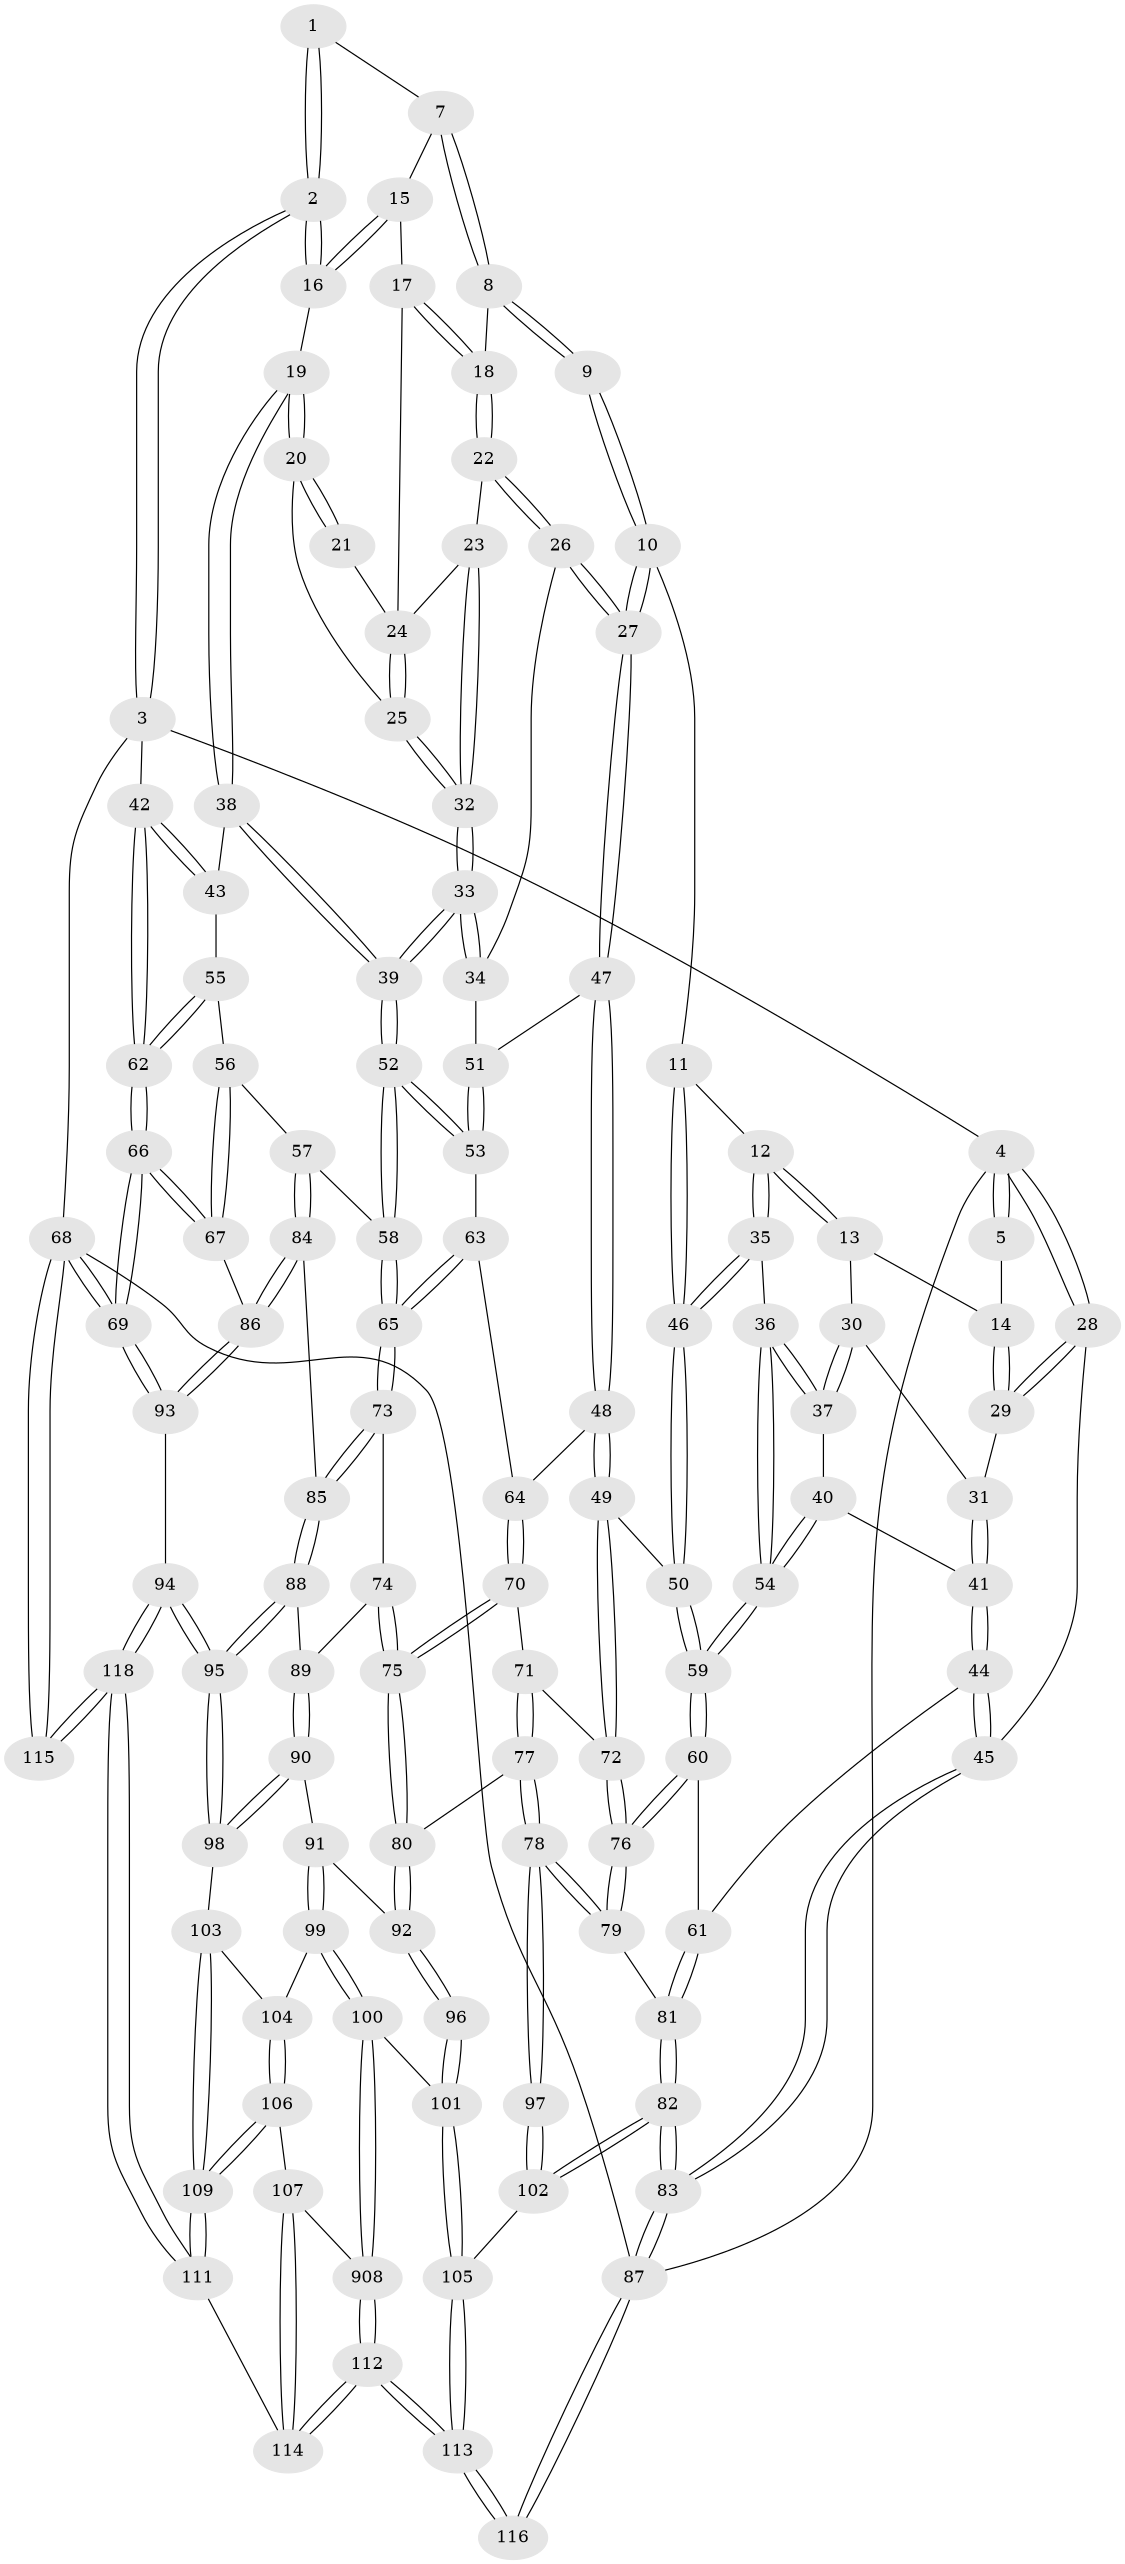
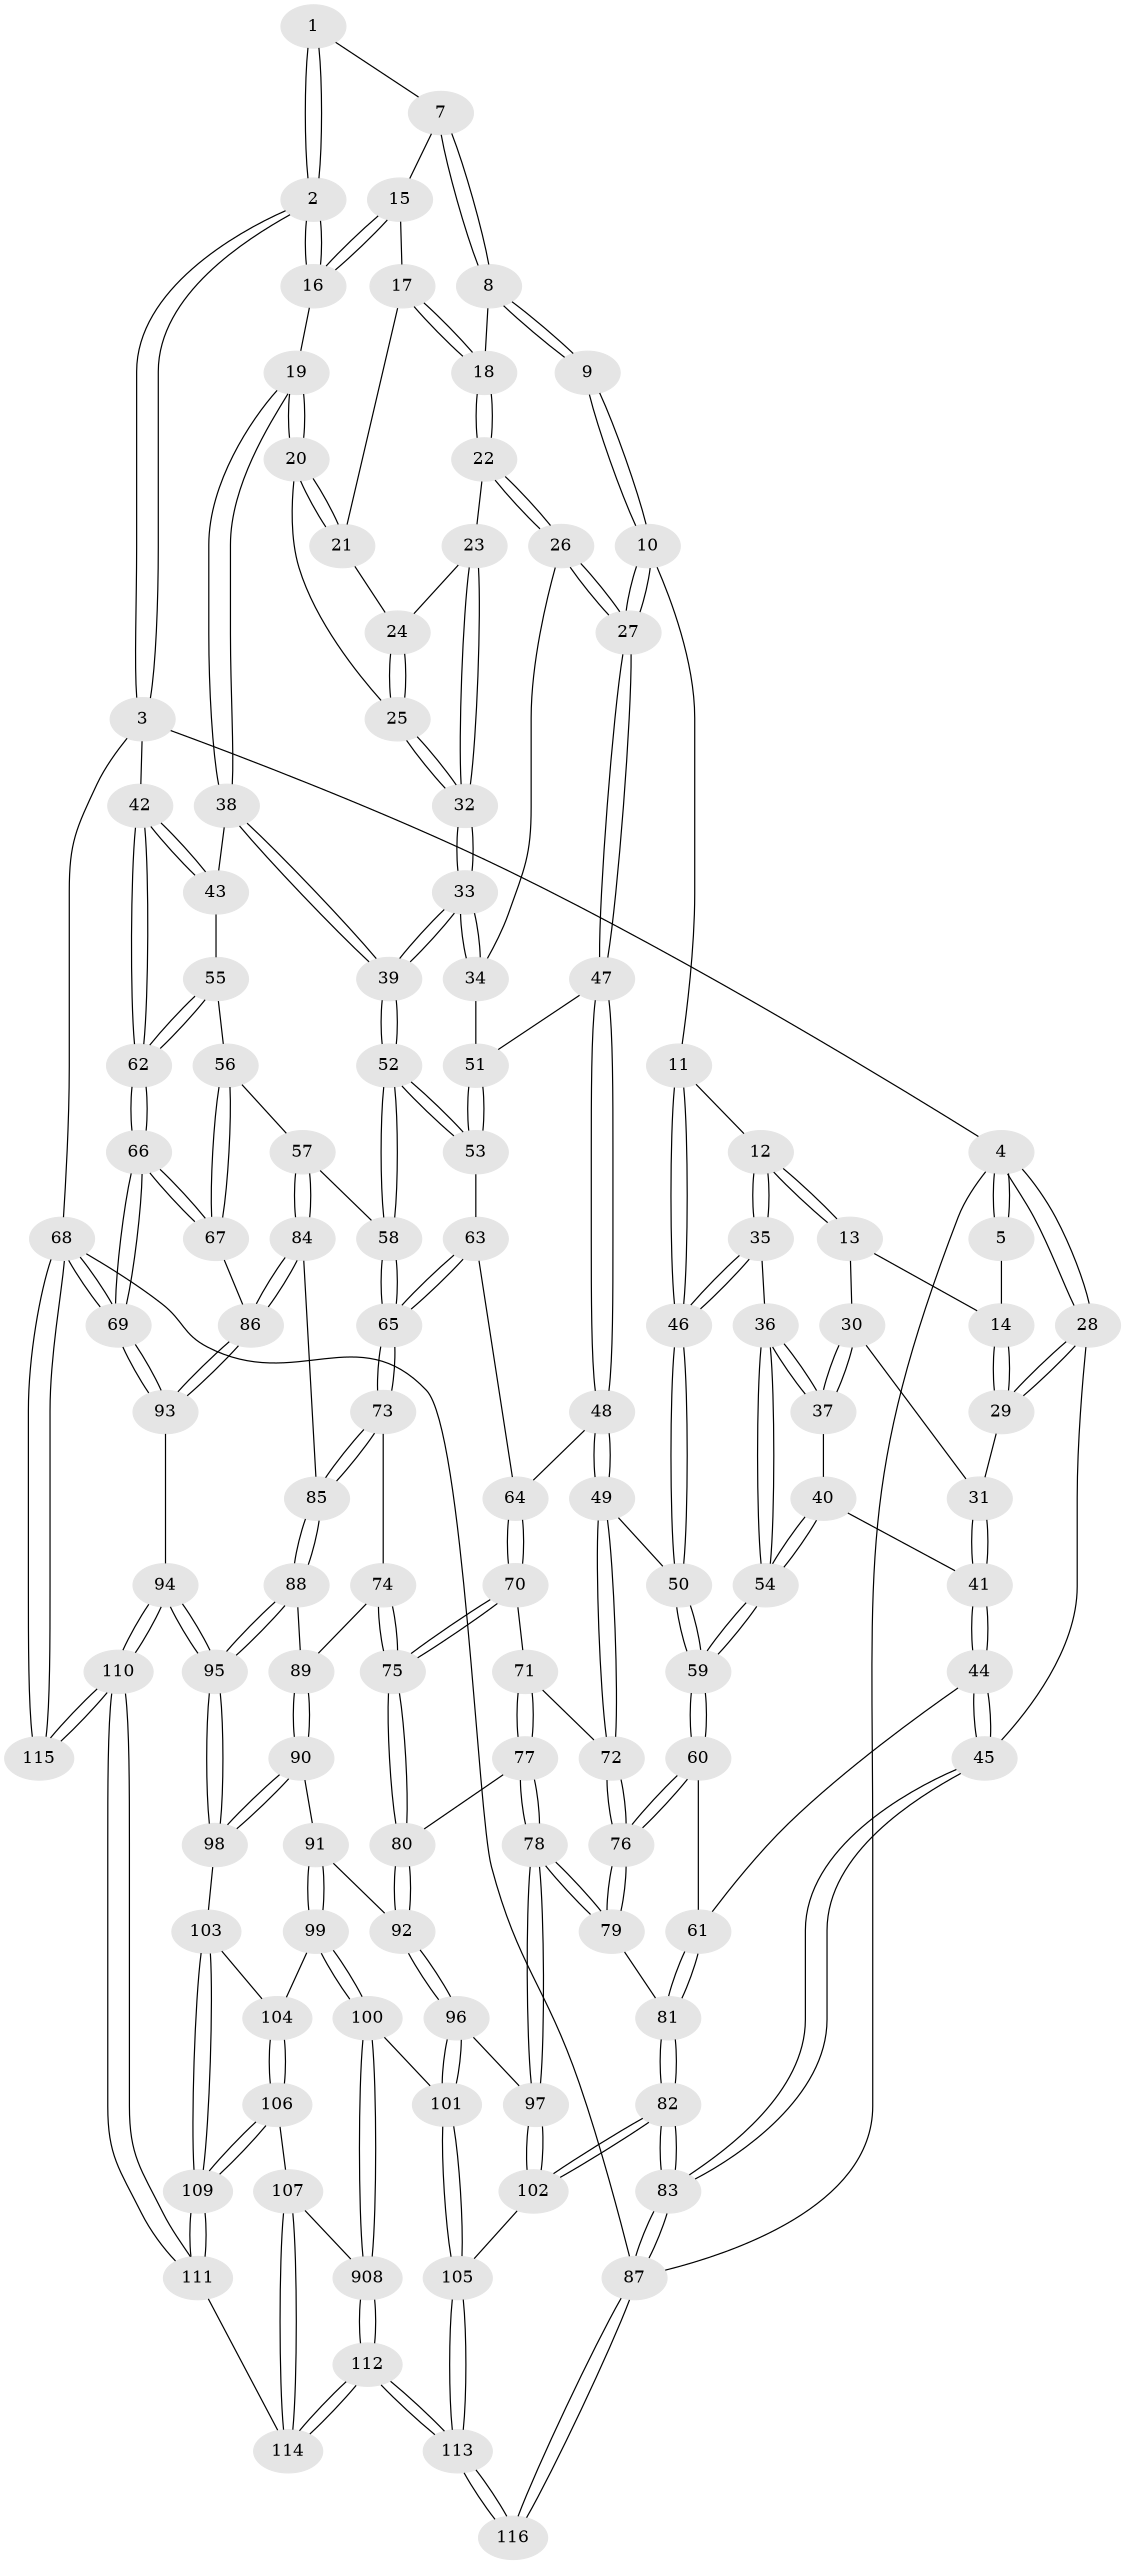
edge "17" -- "24": now "17" -- "21"
node "118": label "118" -> "110"
edge "96" -- "97": added
